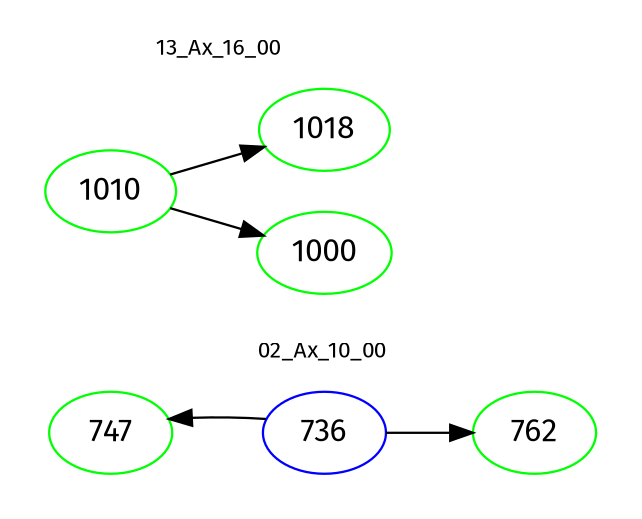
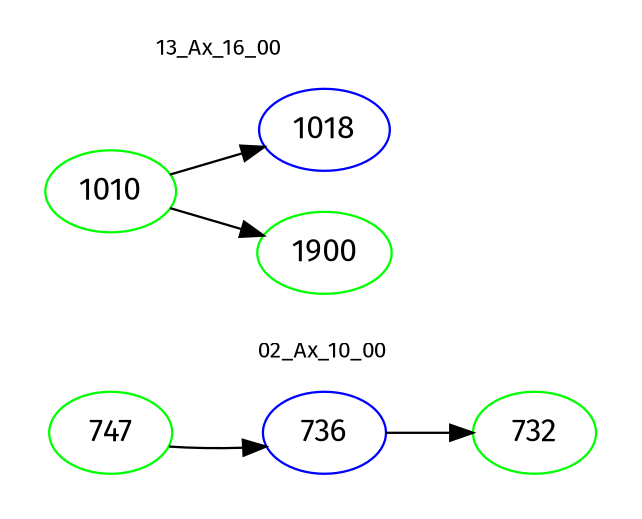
node "1018": color green -> blue
node "1000": label "1000" -> "1900"
edge "736" -> "747": reversed
node "762": label "762" -> "732"
